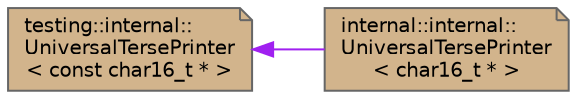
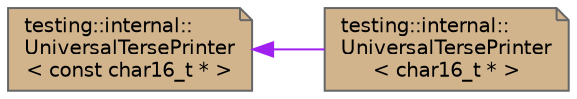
node "internal::internal:: UniversalTersePrinter < char16_t * >": label "internal::internal:: UniversalTersePrinter < char16_t * >" -> "testing::internal:: UniversalTersePrinter < char16_t * >"
